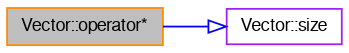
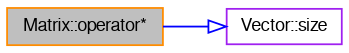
node "Vector::operator*": label "Vector::operator*" -> "Matrix::operator*"
